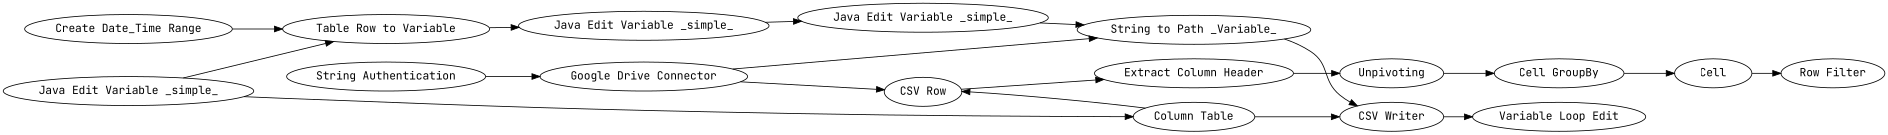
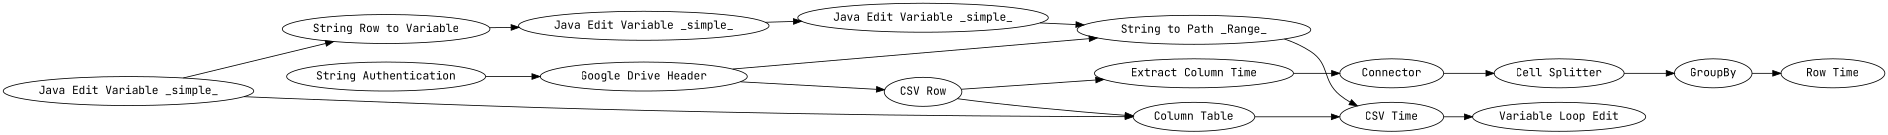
node "Create Date_Time Range": removed
node "Table Row to Variable": label "Table Row to Variable" -> "String Row to Variable"
node "String to Path _Variable_": label "String to Path _Variable_" -> "String to Path _Range_"
node "Extract Column Header": label "Extract Column Header" -> "Extract Column Time"
node "Unpivoting": label "Unpivoting" -> "Connector"
node "Cell GroupBy": label "Cell GroupBy" -> "Cell Splitter"
node "Cell": label "Cell" -> "GroupBy"
node "Row Filter": label "Row Filter" -> "Row Time"
node "Google Drive Connector": label "Google Drive Connector" -> "Google Drive Header"
edge "Column Table" -> "CSV Row": reversed
node "CSV Writer": label "CSV Writer" -> "CSV Time"
